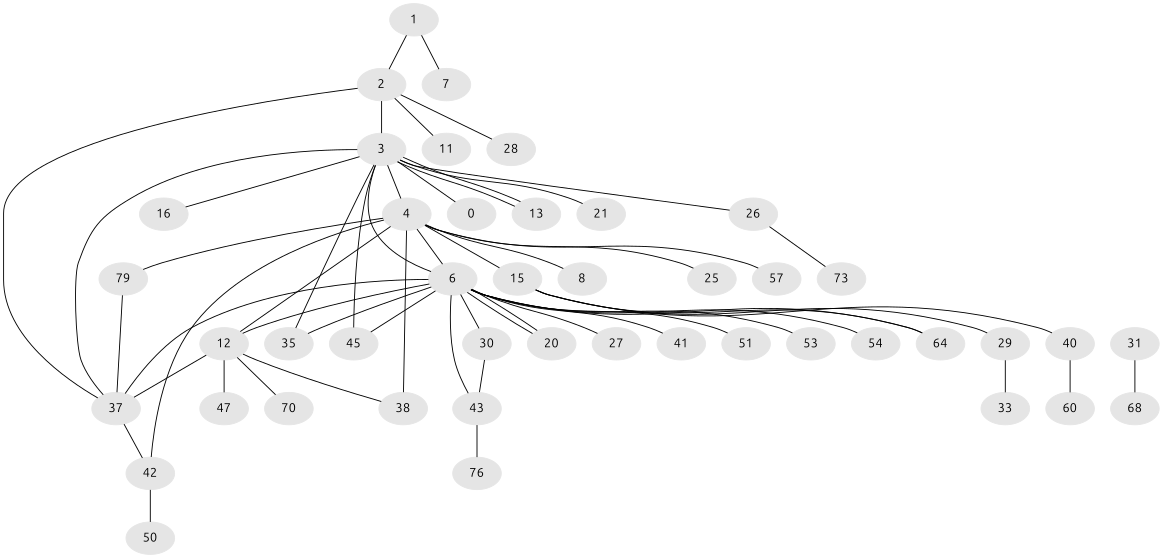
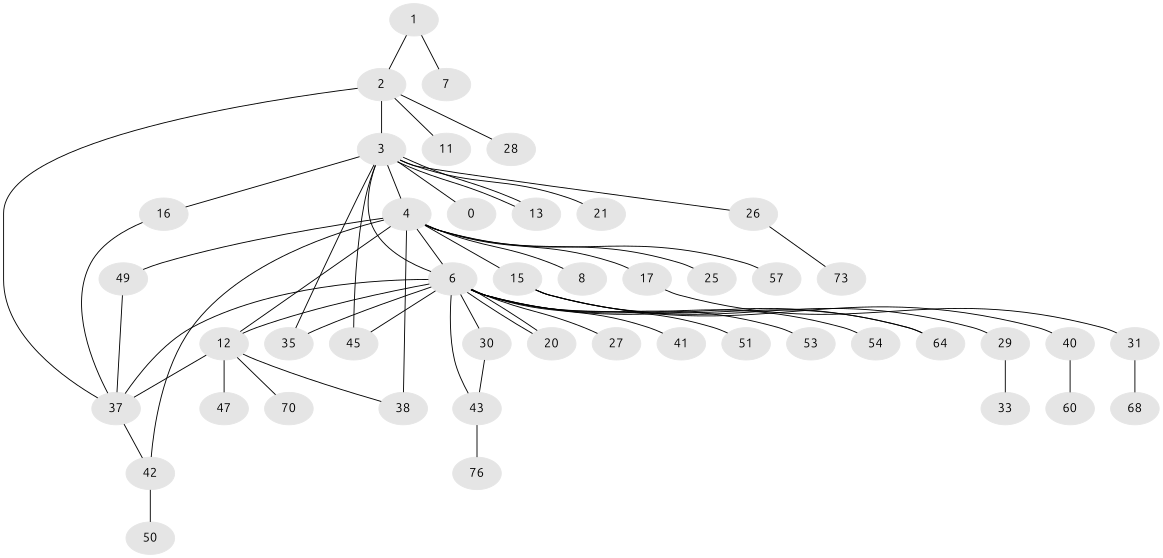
edge "3" -- "37": now "16" -- "37"
node "79": label "79" -> "49"
node "17": added
